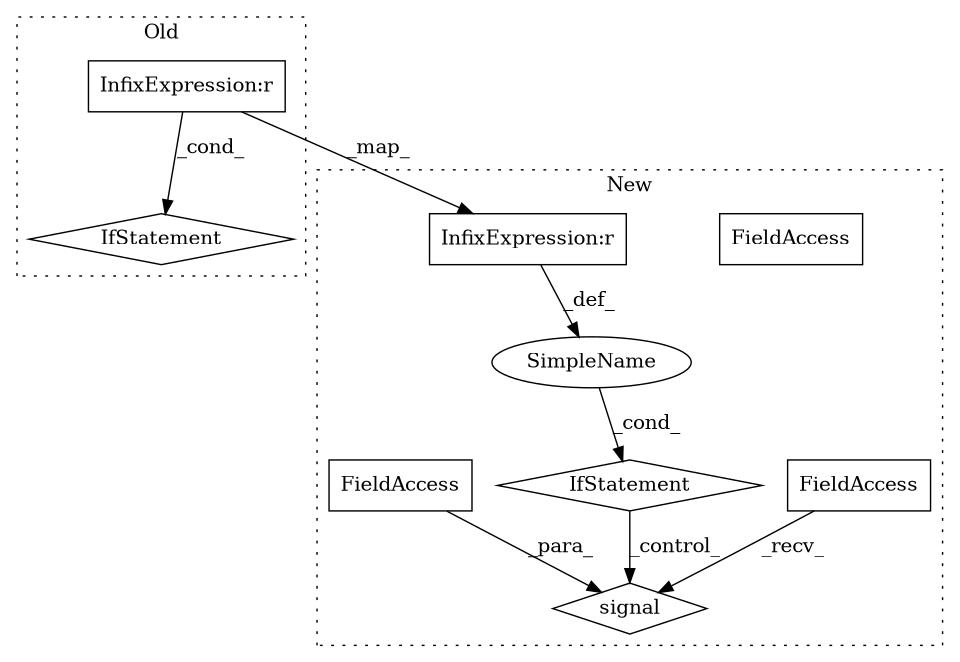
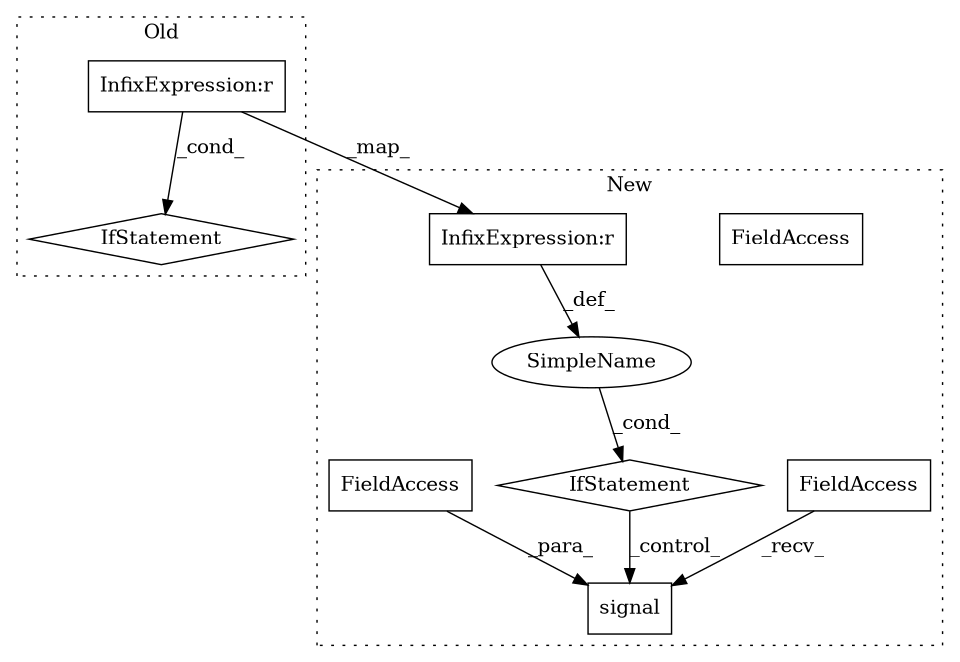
node "signal": shape diamond -> box
